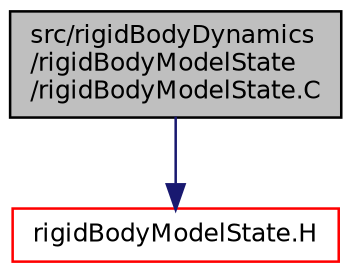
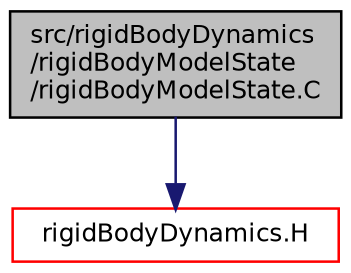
node "rigidBodyModelState.H": label "rigidBodyModelState.H" -> "rigidBodyDynamics.H"
